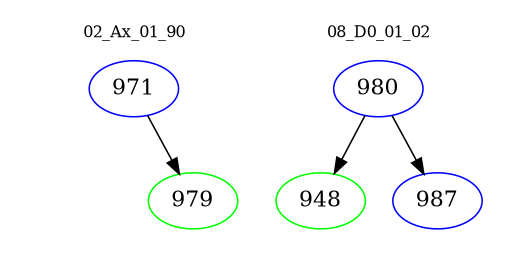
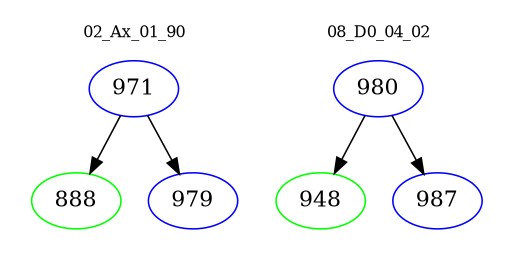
cluster "08_D0_01_02": label "08_D0_01_02" -> "08_D0_04_02"
node "888": added
node "979": color green -> blue
